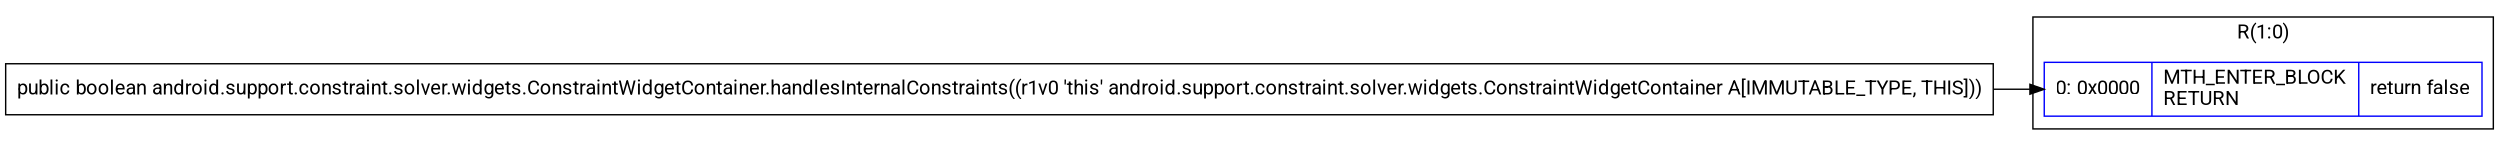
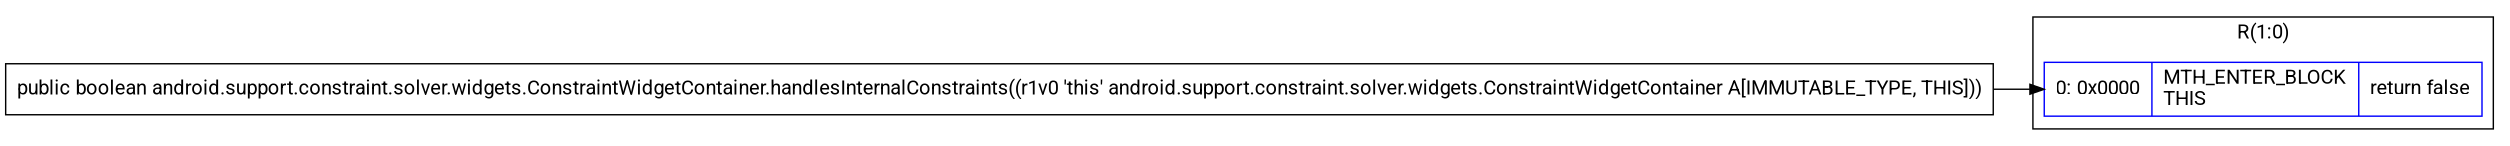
node "0: 0x0000": text "RETURN" -> "THIS"
